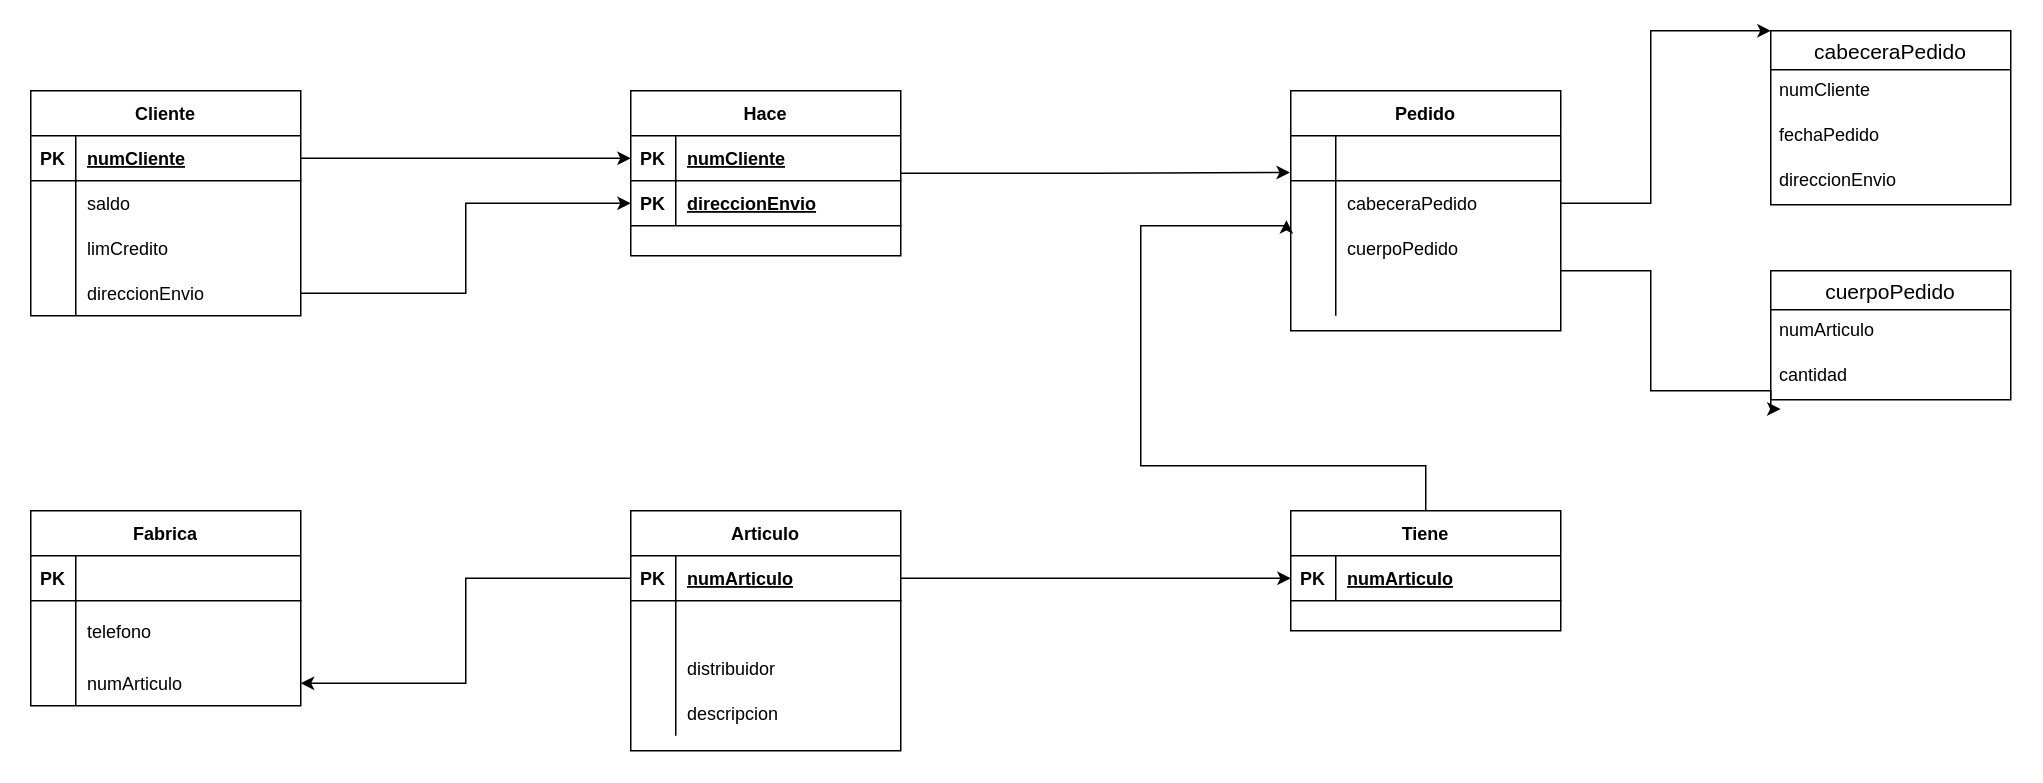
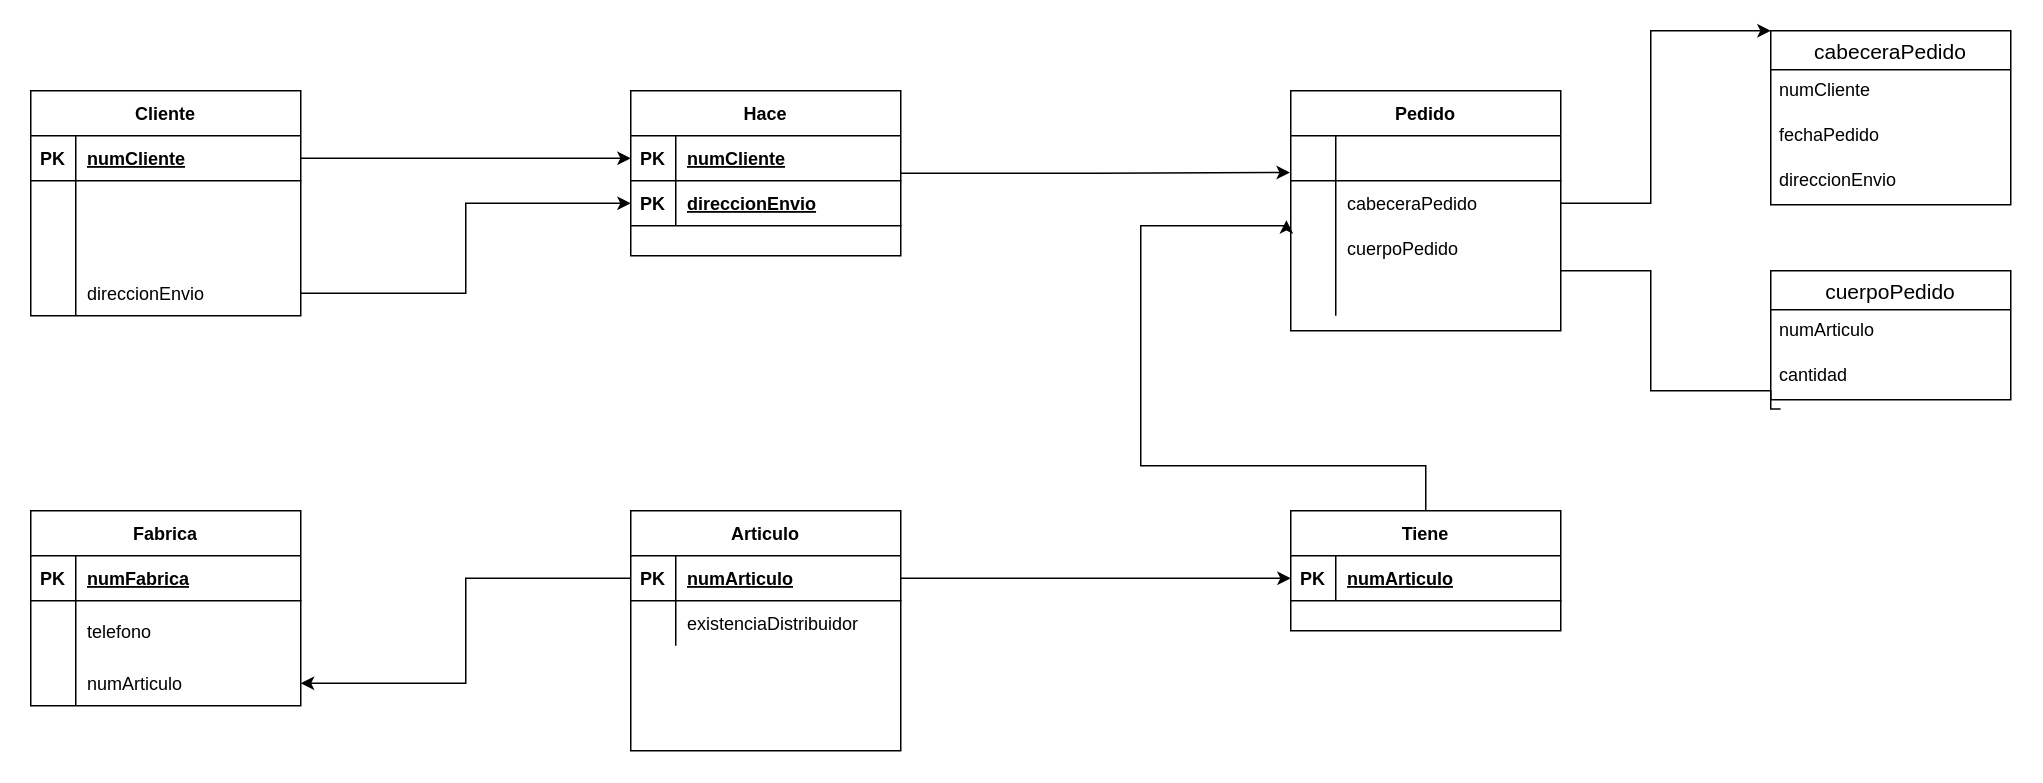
node "saldo": removed
node "limCredito": removed
edge "Pedido" -> "cantidad": arrowhead classic -> none
node "numFabrica": added
node "existenciaDistribuidor": added
node "distribuidor": removed
node "descripcion": removed
